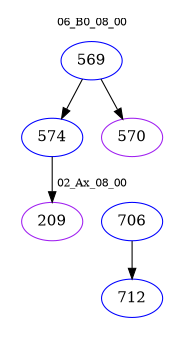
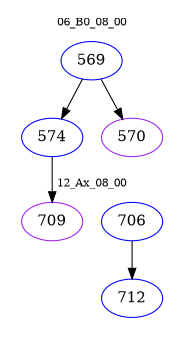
cluster "02_Ax_08_00": label "02_Ax_08_00" -> "12_Ax_08_00"
node "209": label "209" -> "709"
